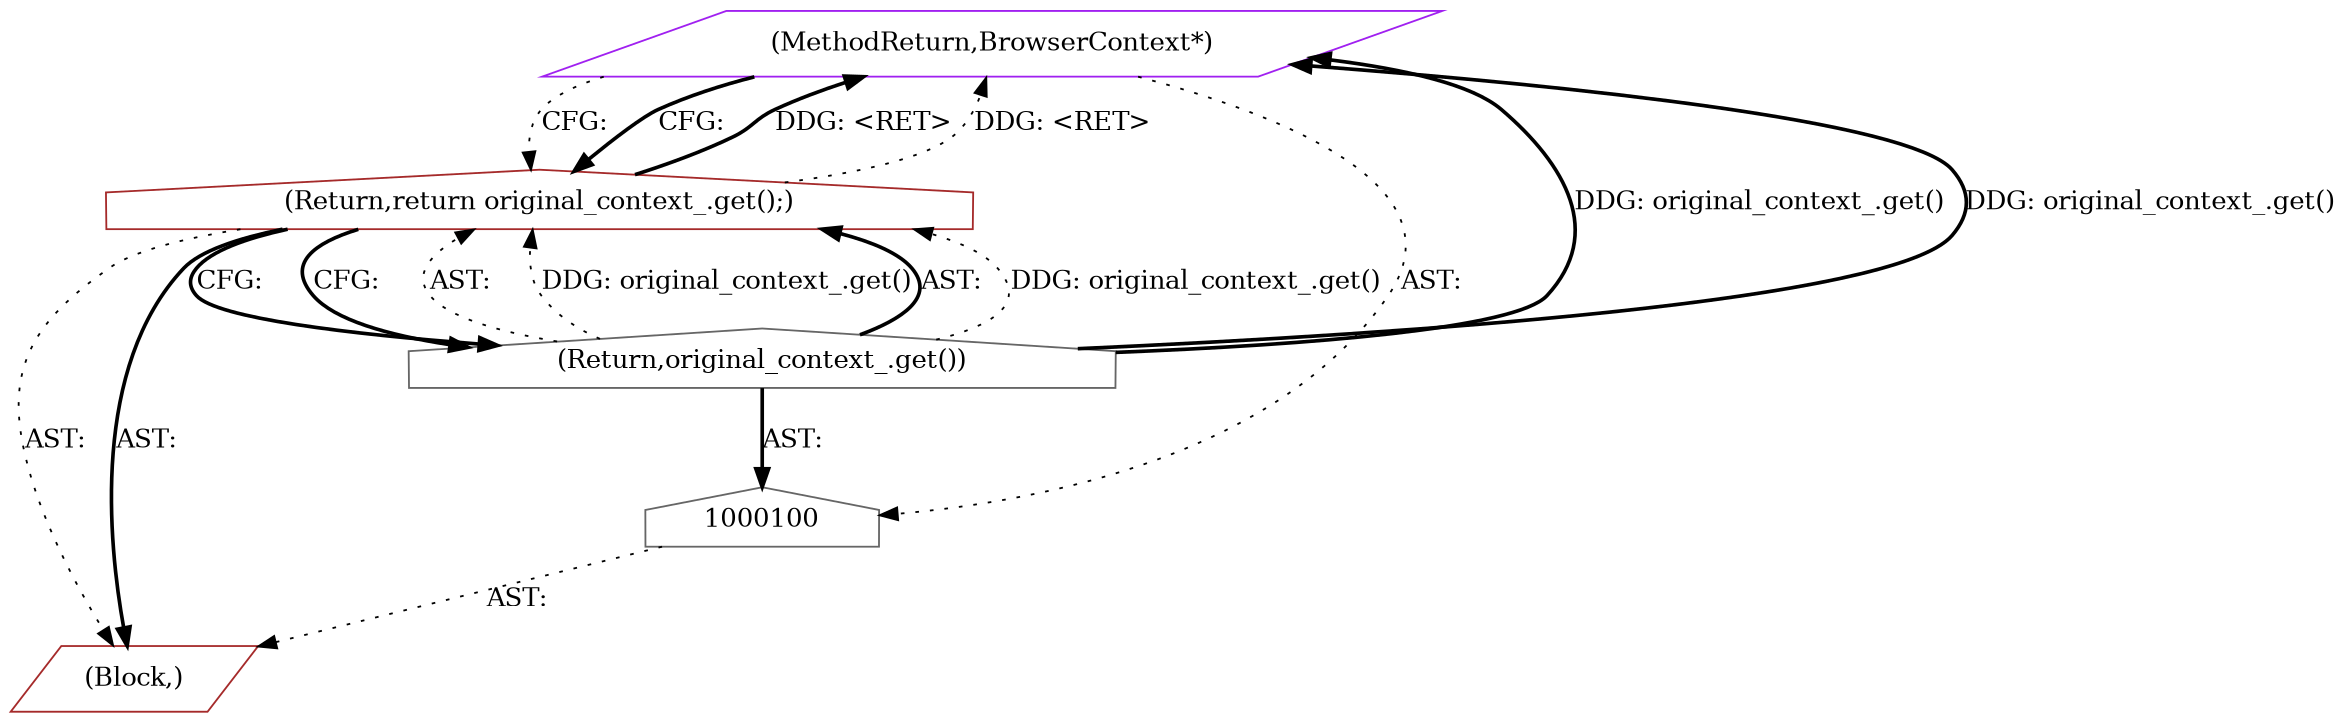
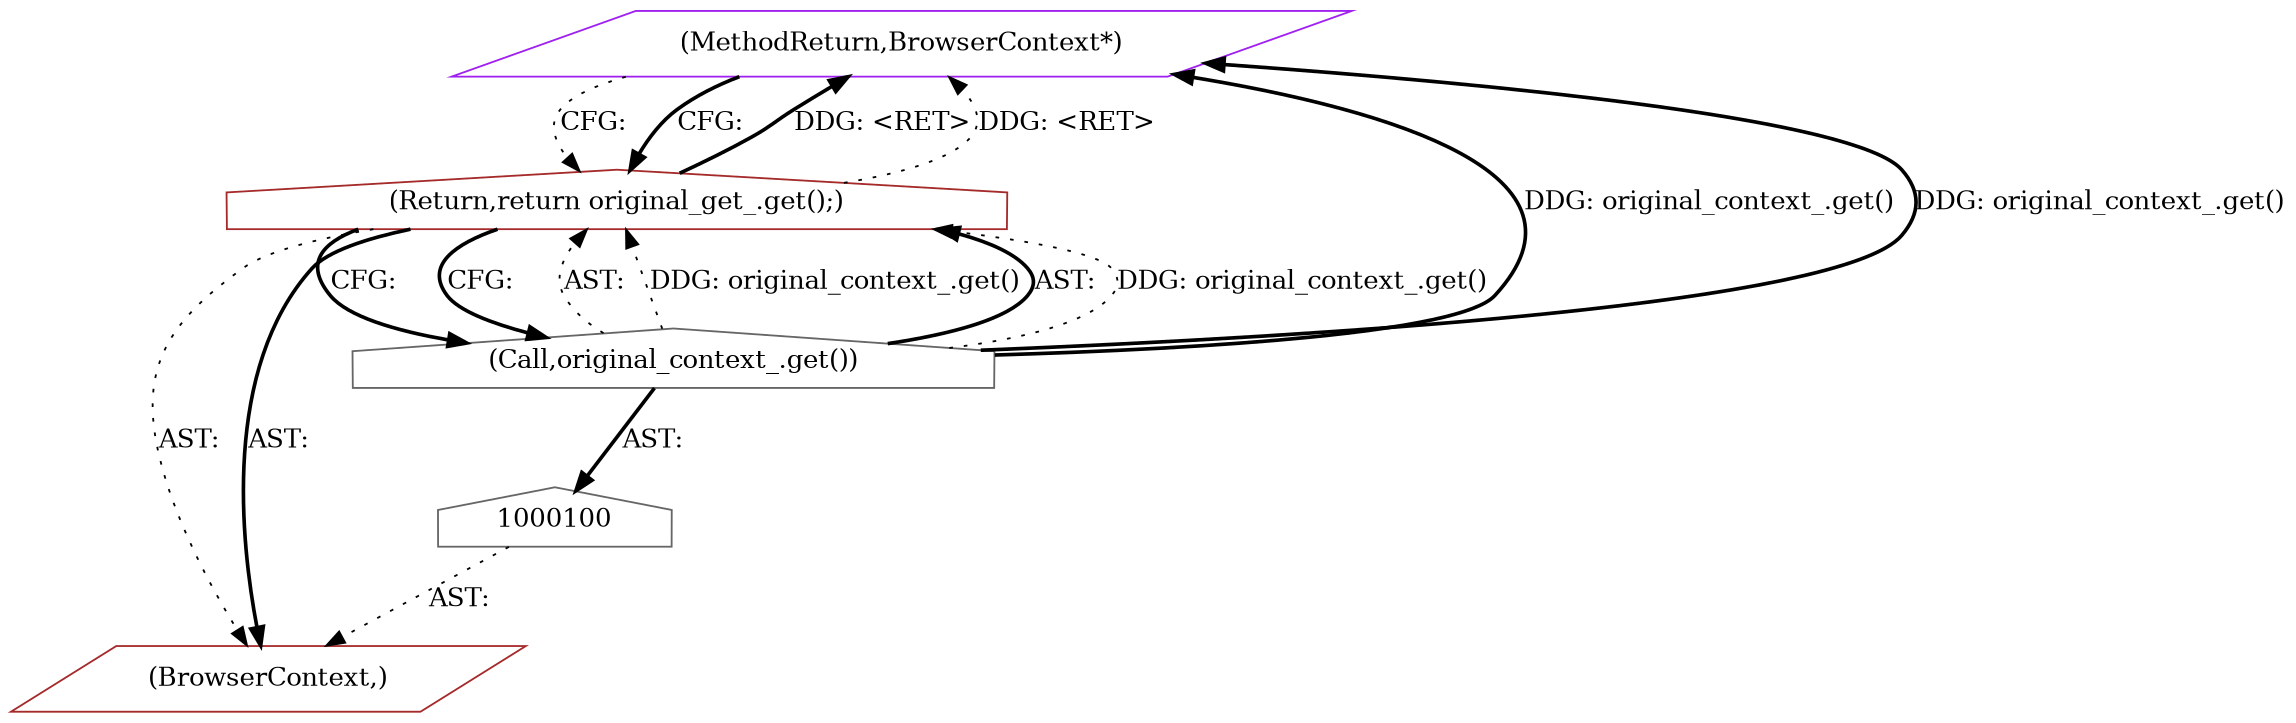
node "(Return,return original_context_.get();)": label "(Return,return original_context_.get();)" -> "(Return,return original_get_.get();)"
edge "(MethodReturn,BrowserContext*)" -> "1000100": removed, label "AST:"
node "(Return,original_context_.get())": label "(Return,original_context_.get())" -> "(Call,original_context_.get())"
node "(Block,)": label "(Block,)" -> "(BrowserContext,)"
